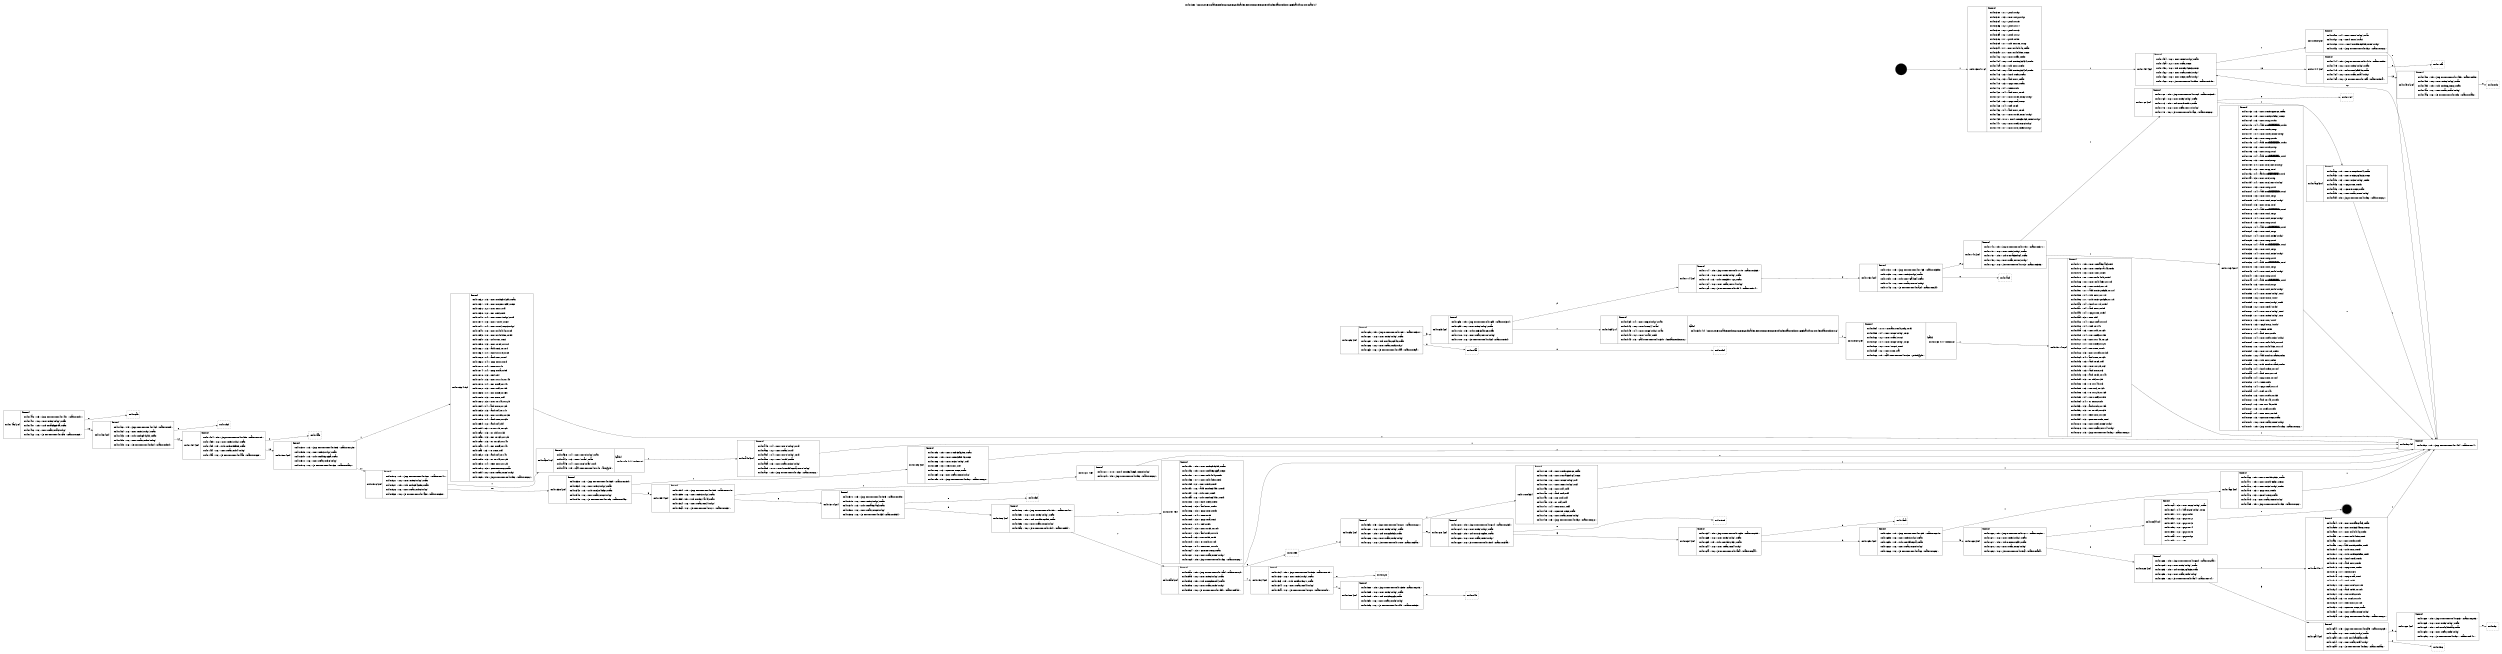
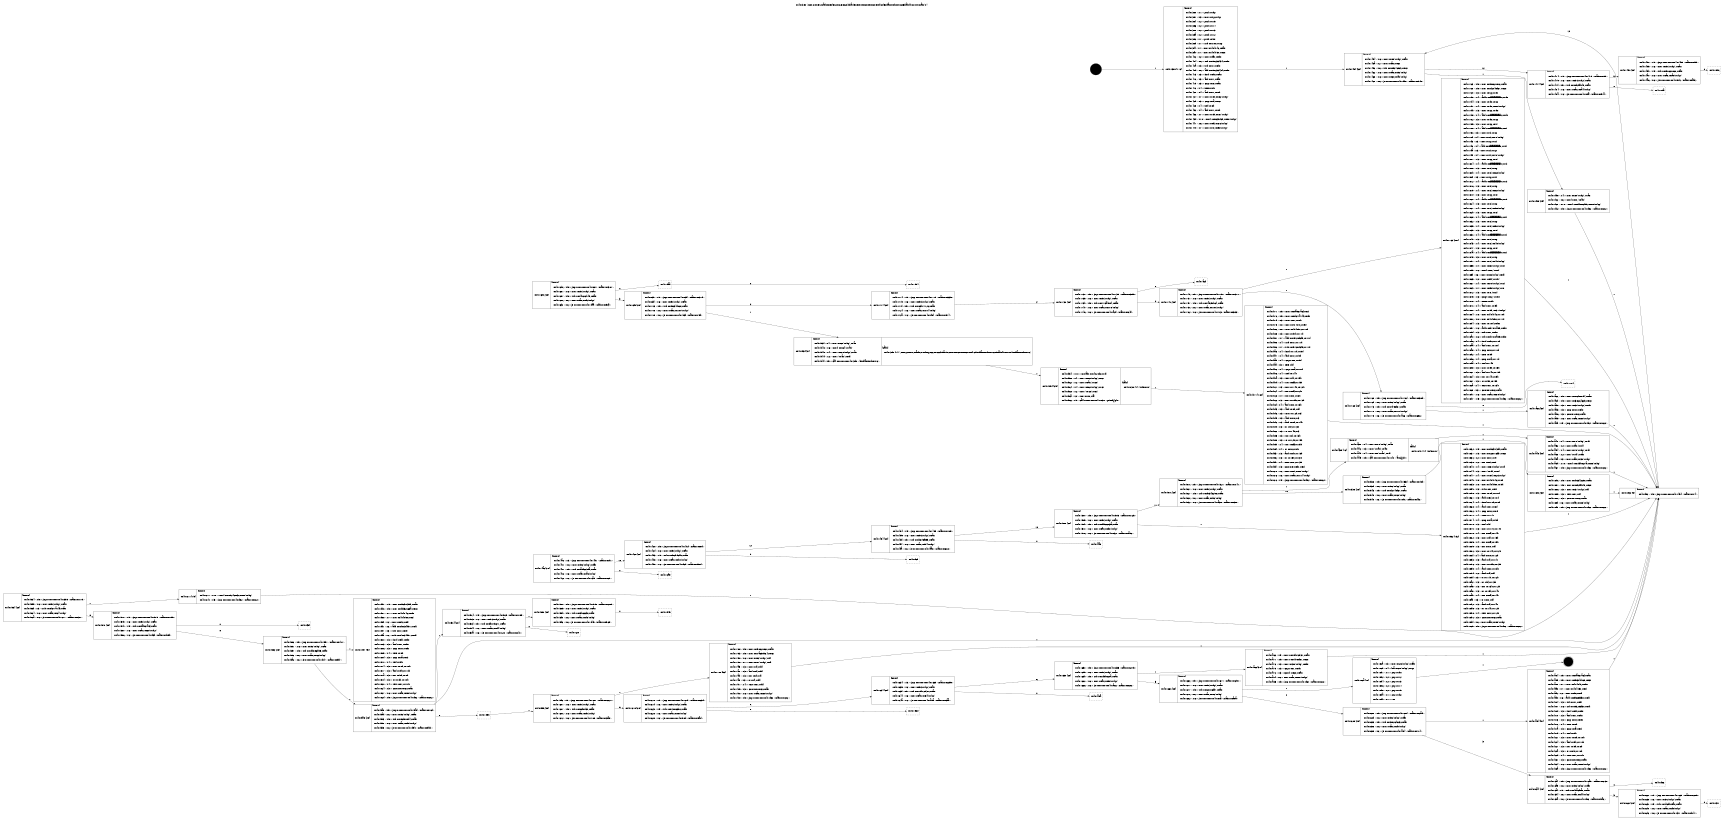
edge "0x401538 [28]" -> "0x401554 [28]": removed, label "9"
